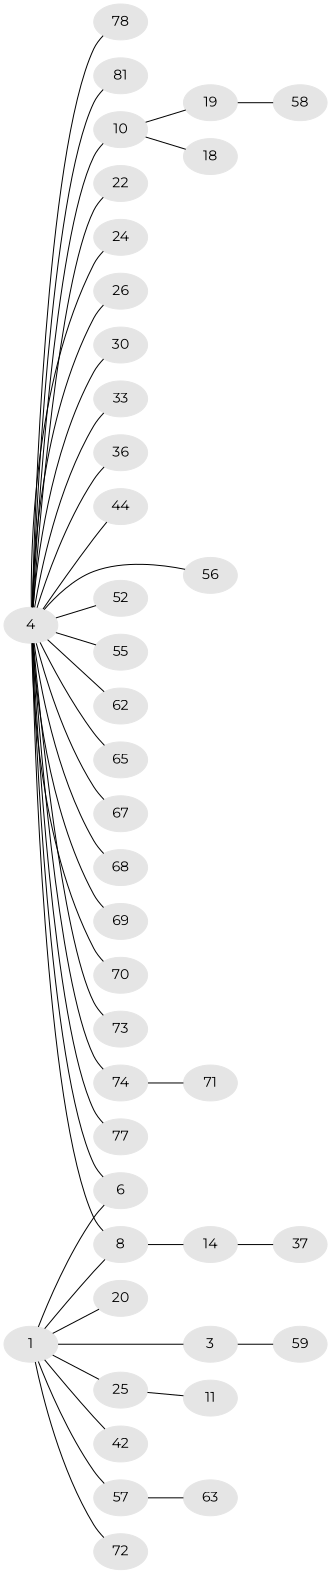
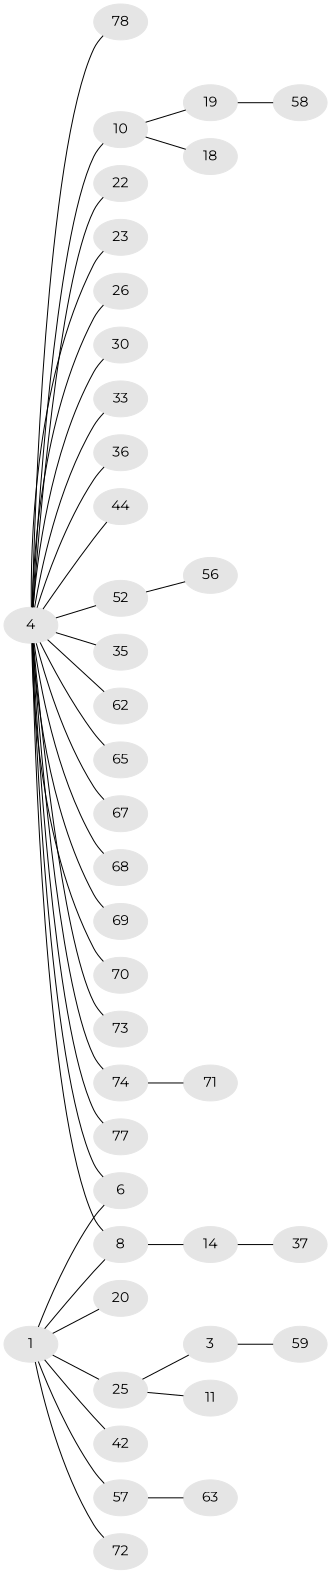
node "81": removed
node "24": label "24" -> "23"
edge "56" -- "4": now "56" -- "52"
node "55": label "55" -> "35"
edge "1" -- "3": now "25" -- "3"
